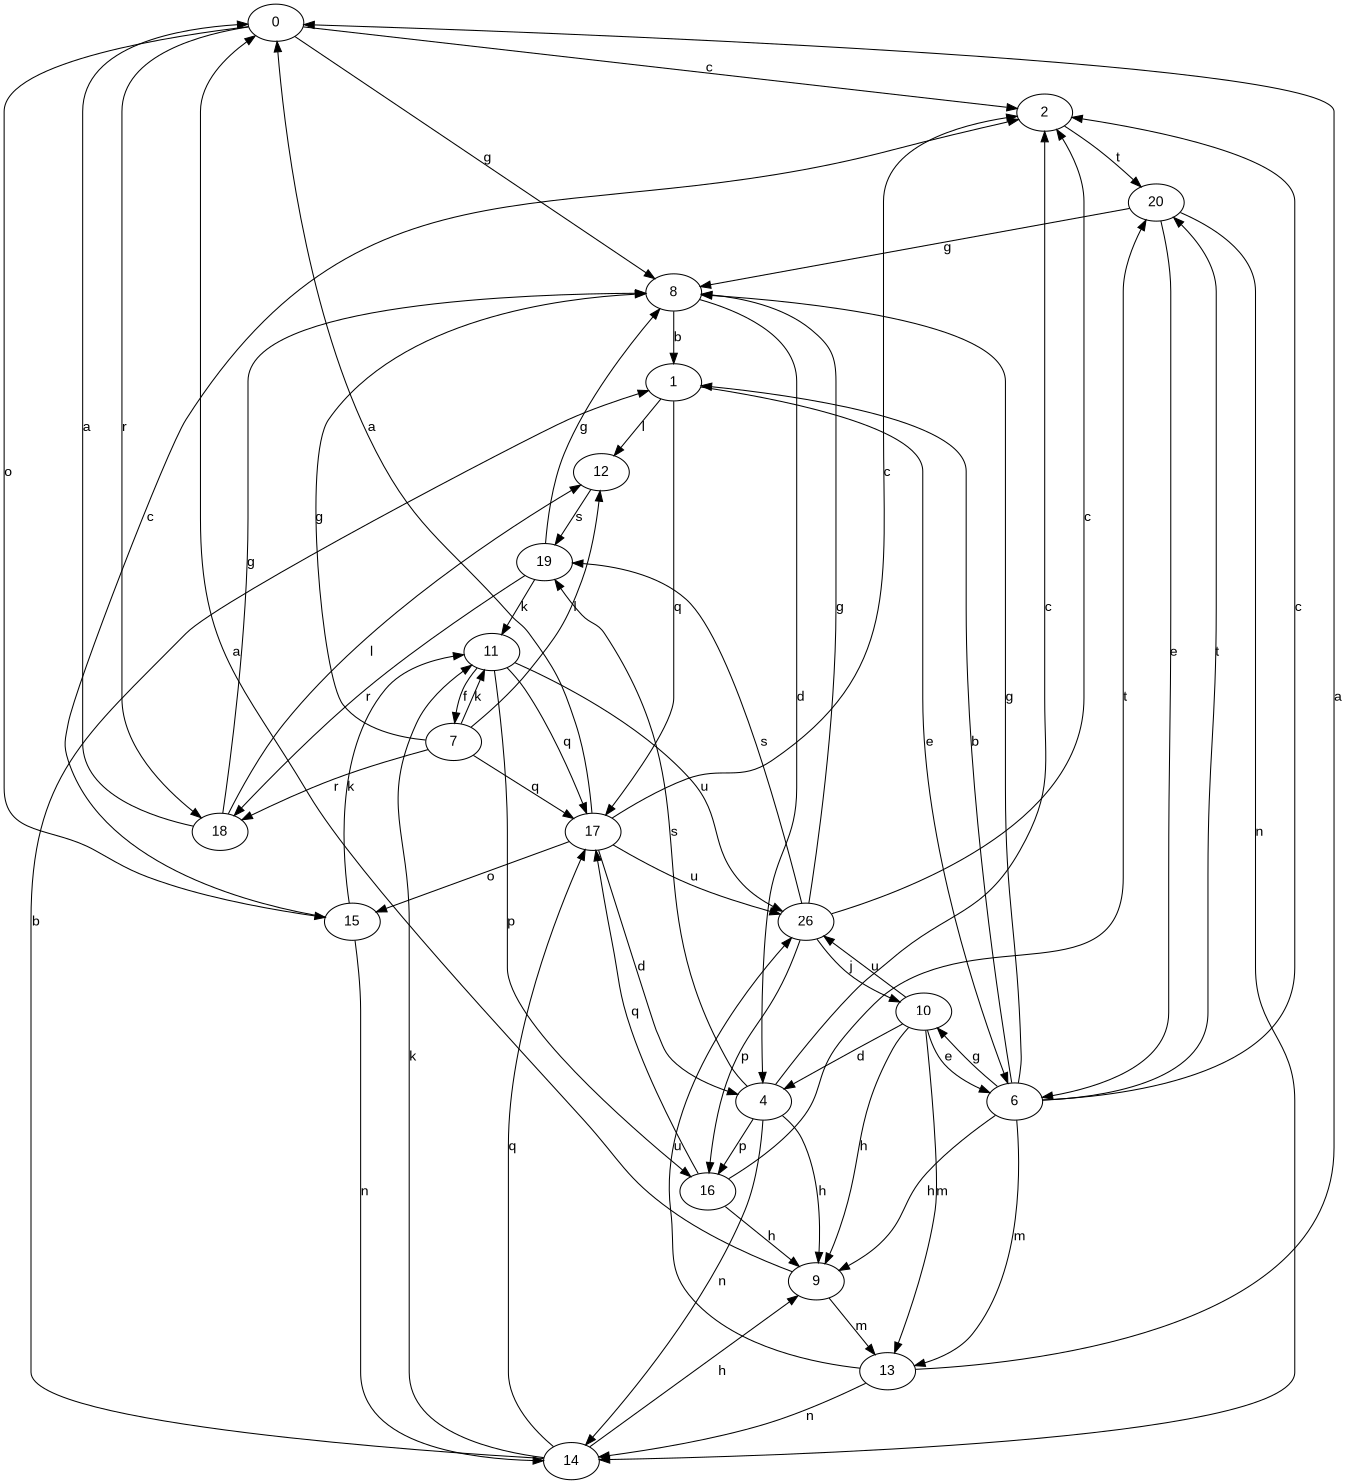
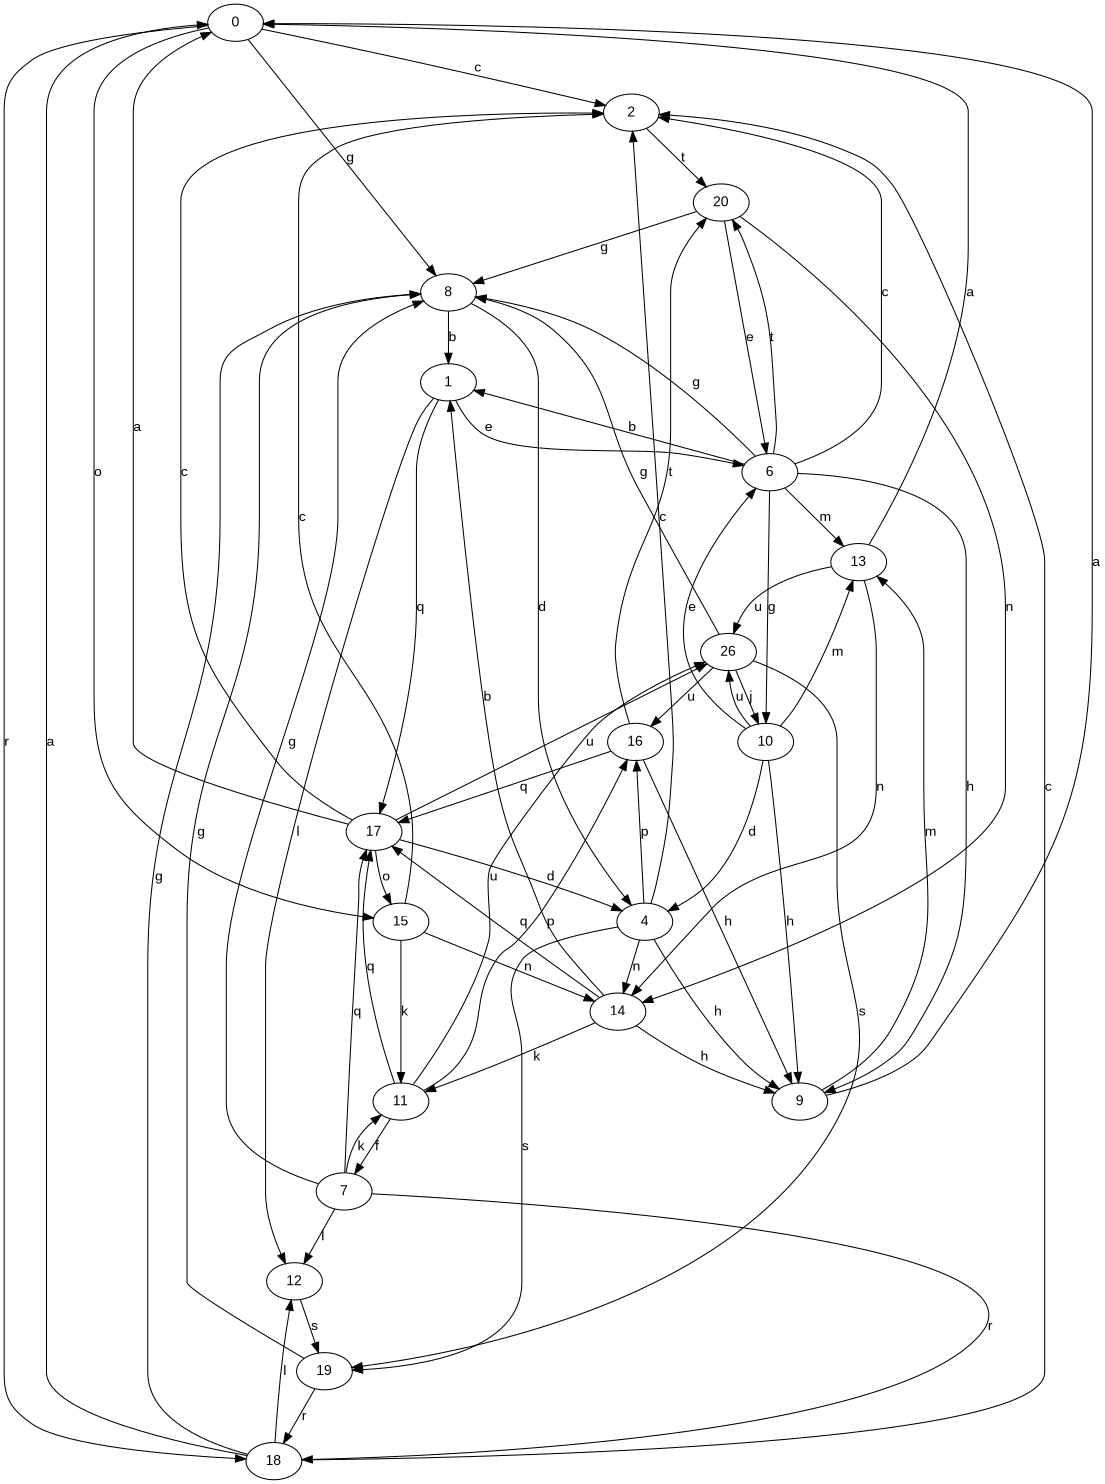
edge "26" -> "2": now "18" -> "2"
edge "19" -> "11": removed, label "k"
edge "26" -> "16": label "p" -> "u"
